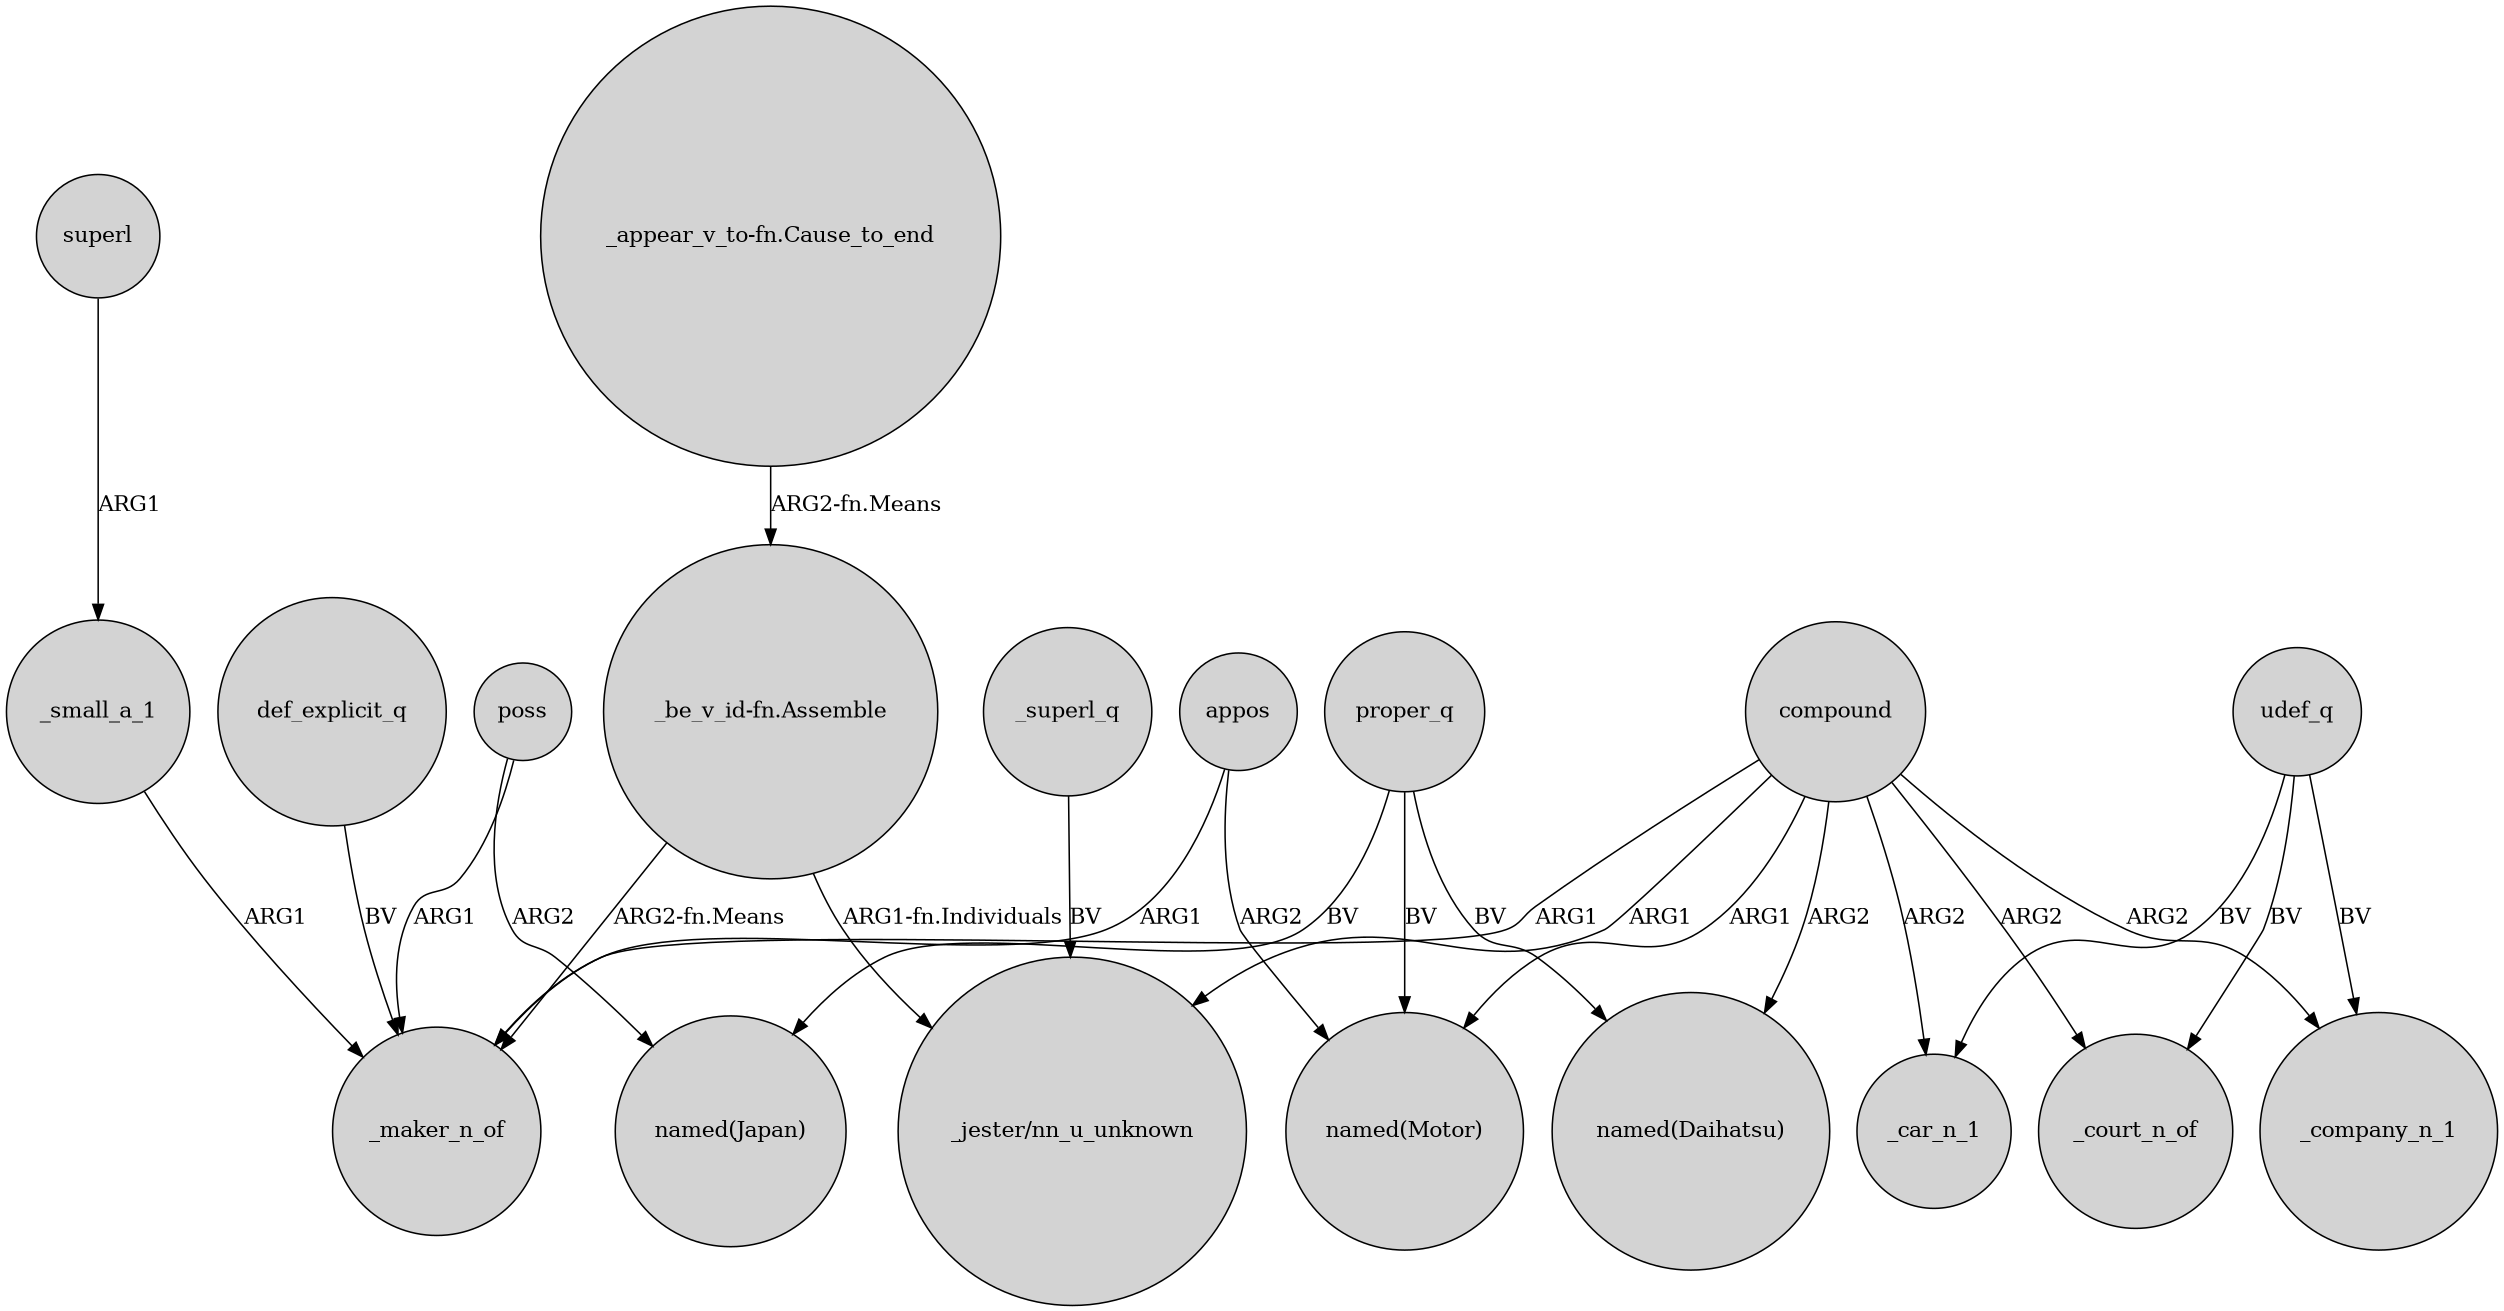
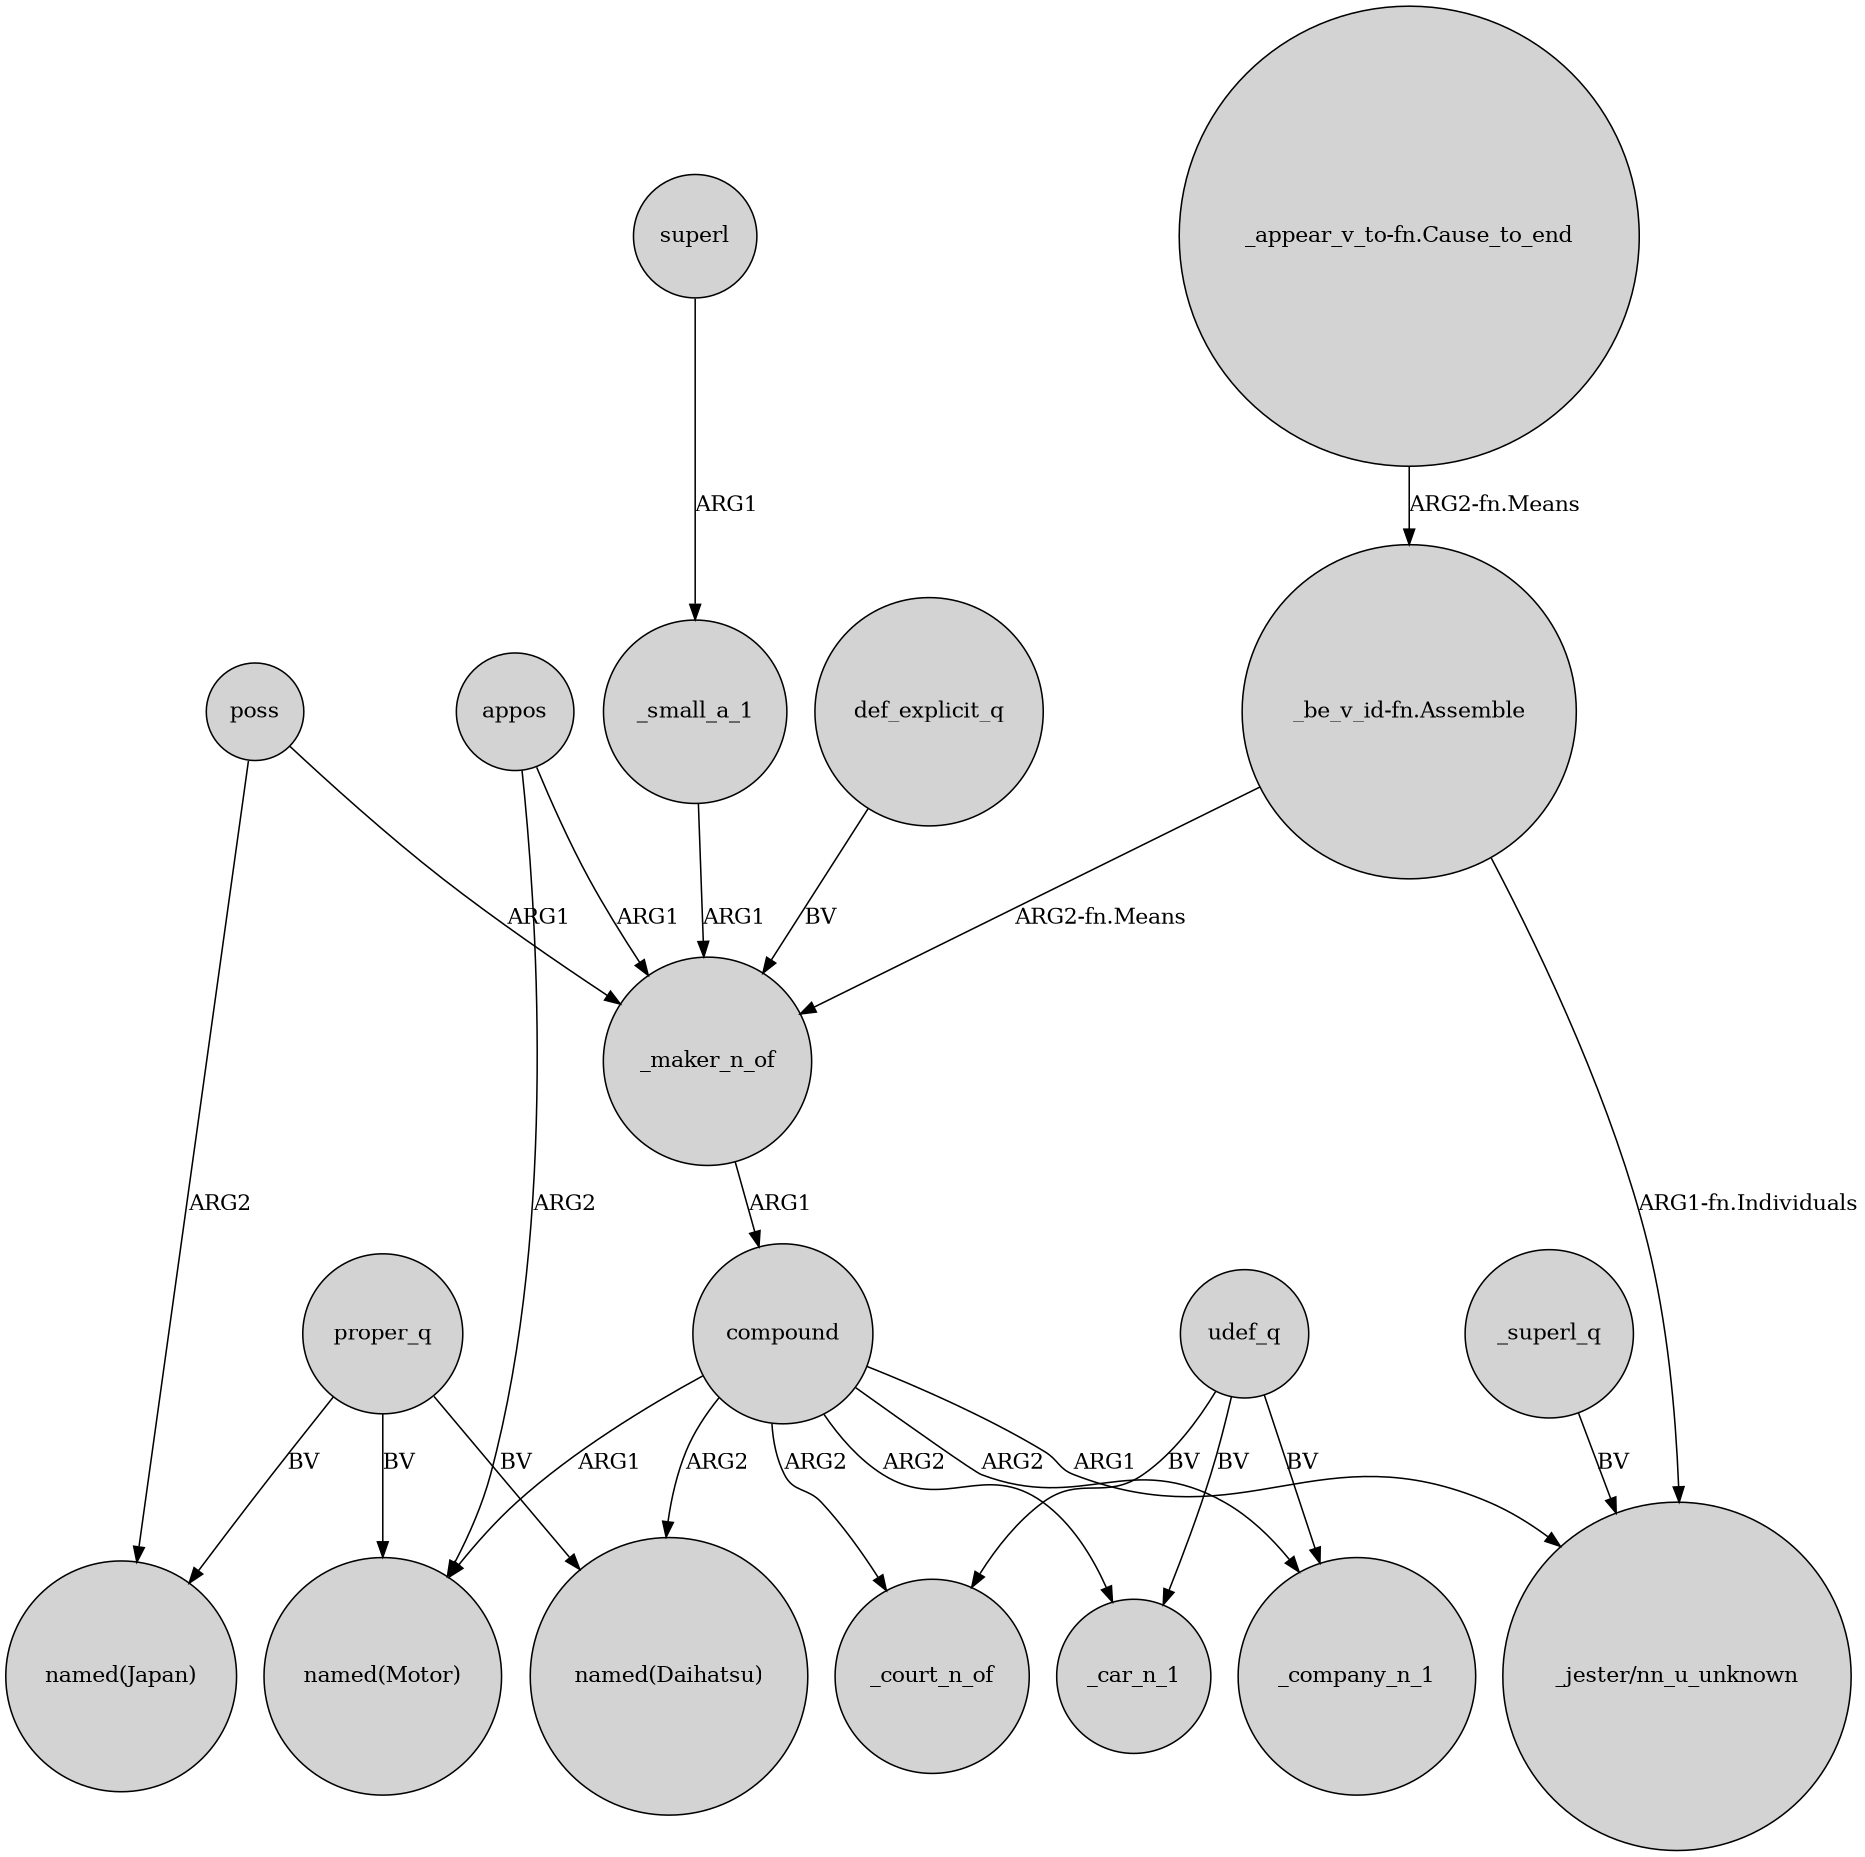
edge "compound" -> "_maker_n_of": reversed
